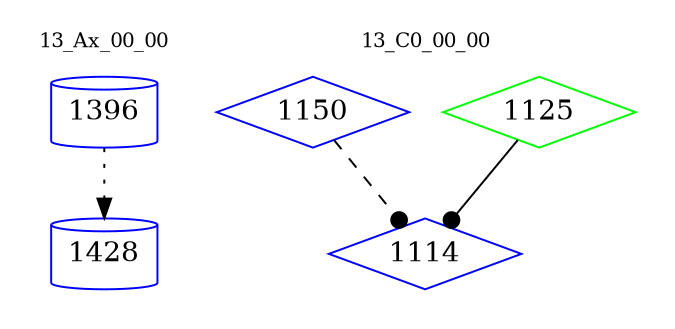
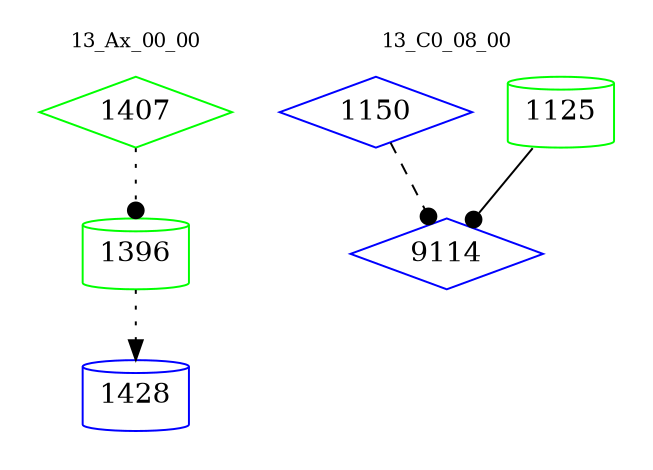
cluster "13_C0_00_00": label "13_C0_00_00" -> "13_C0_08_00"
node "1396": color blue -> green
node "1407": added
node "1125": shape diamond -> cylinder
node "1114": label "1114" -> "9114"
